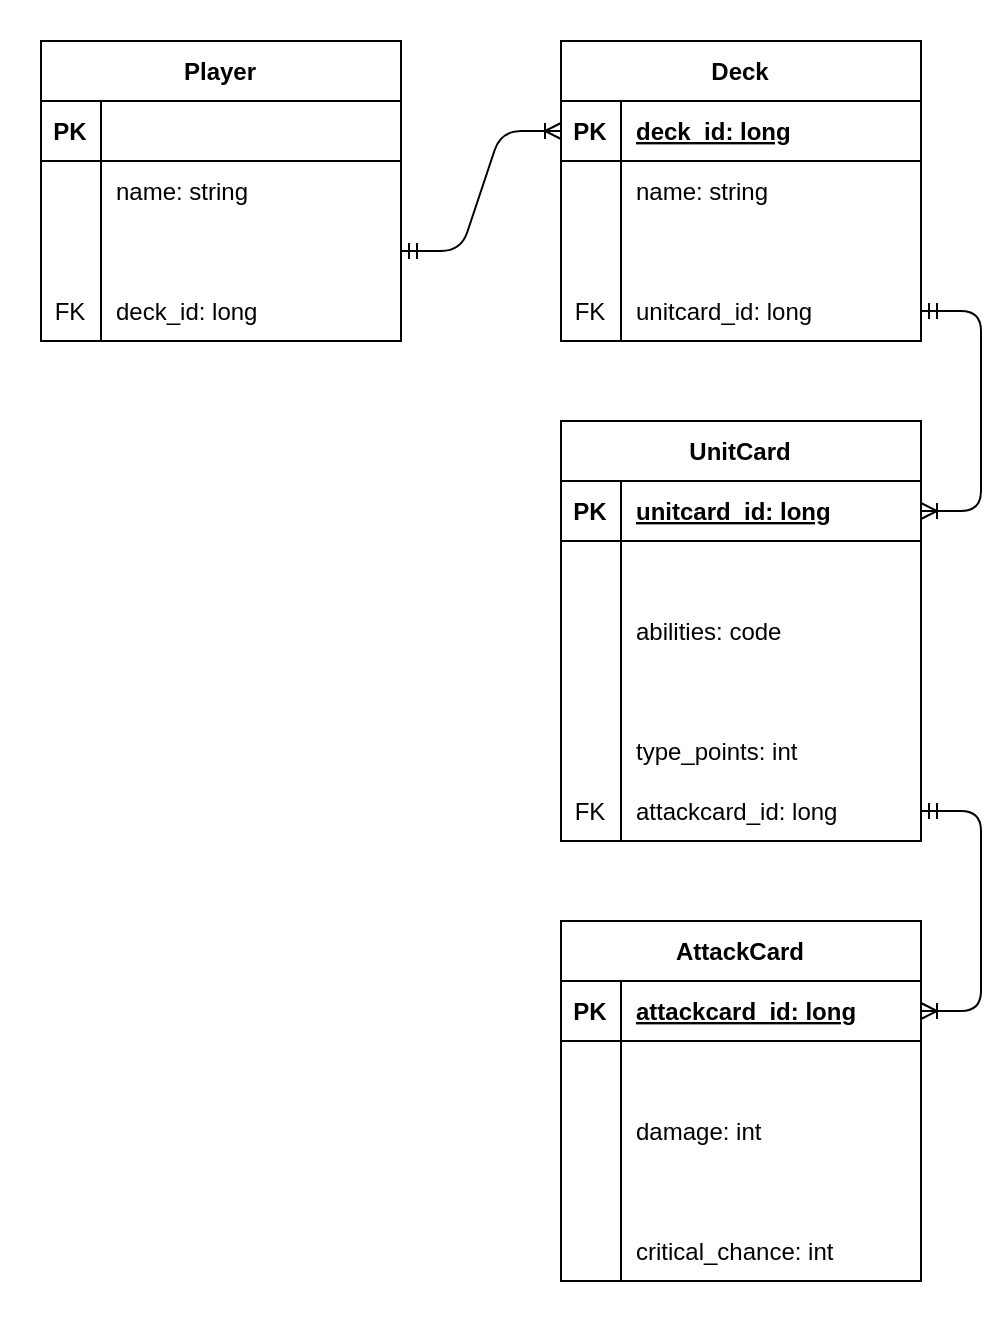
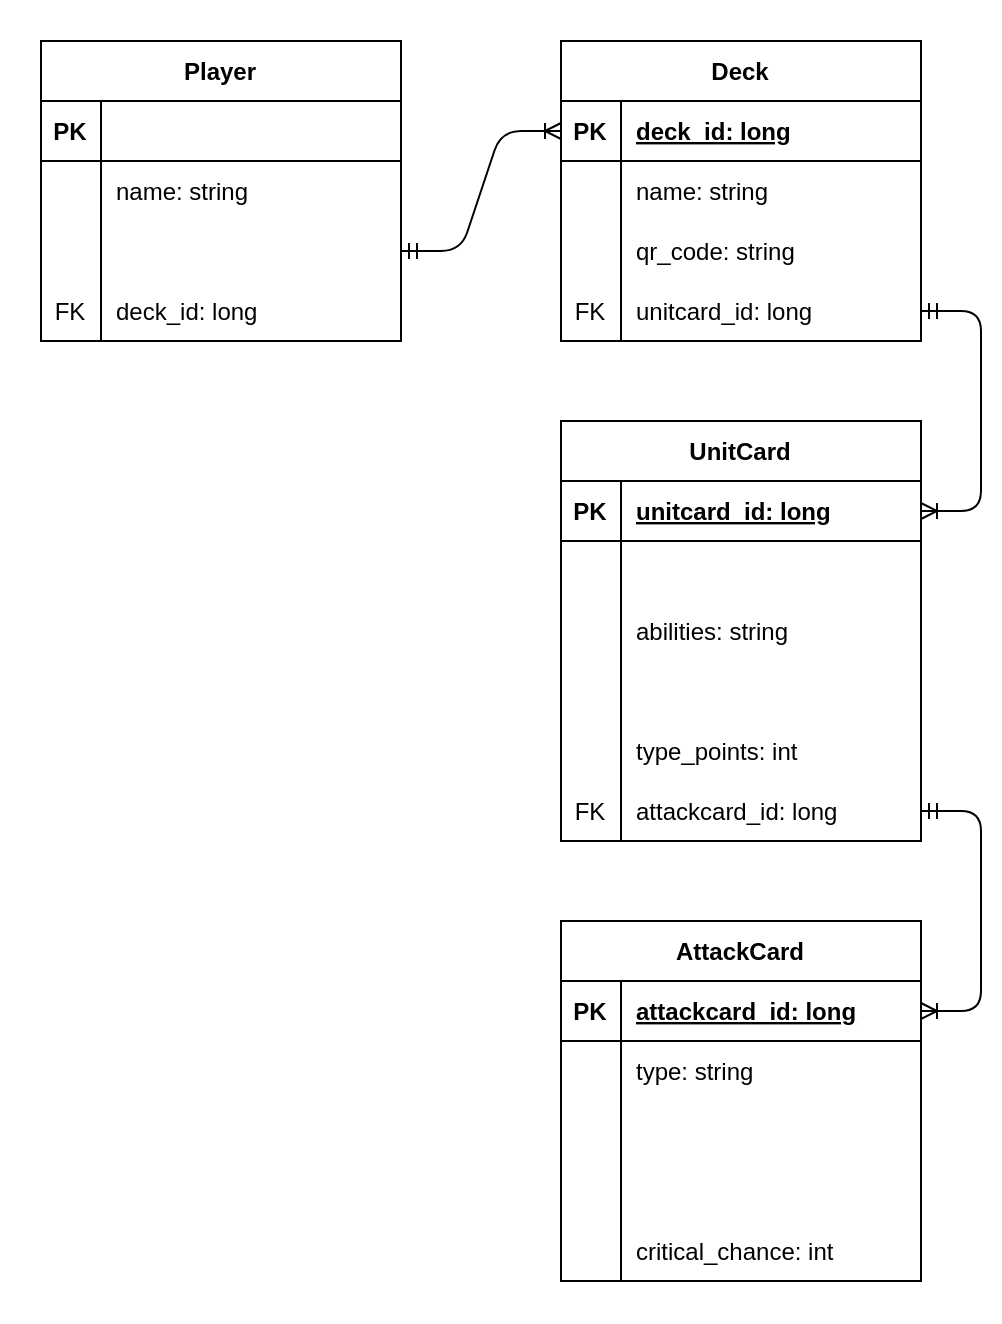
node "qr_code: string": added
node "abilities: code": label "abilities: code" -> "abilities: string"
node "type: string": added
node "damage: int": removed
